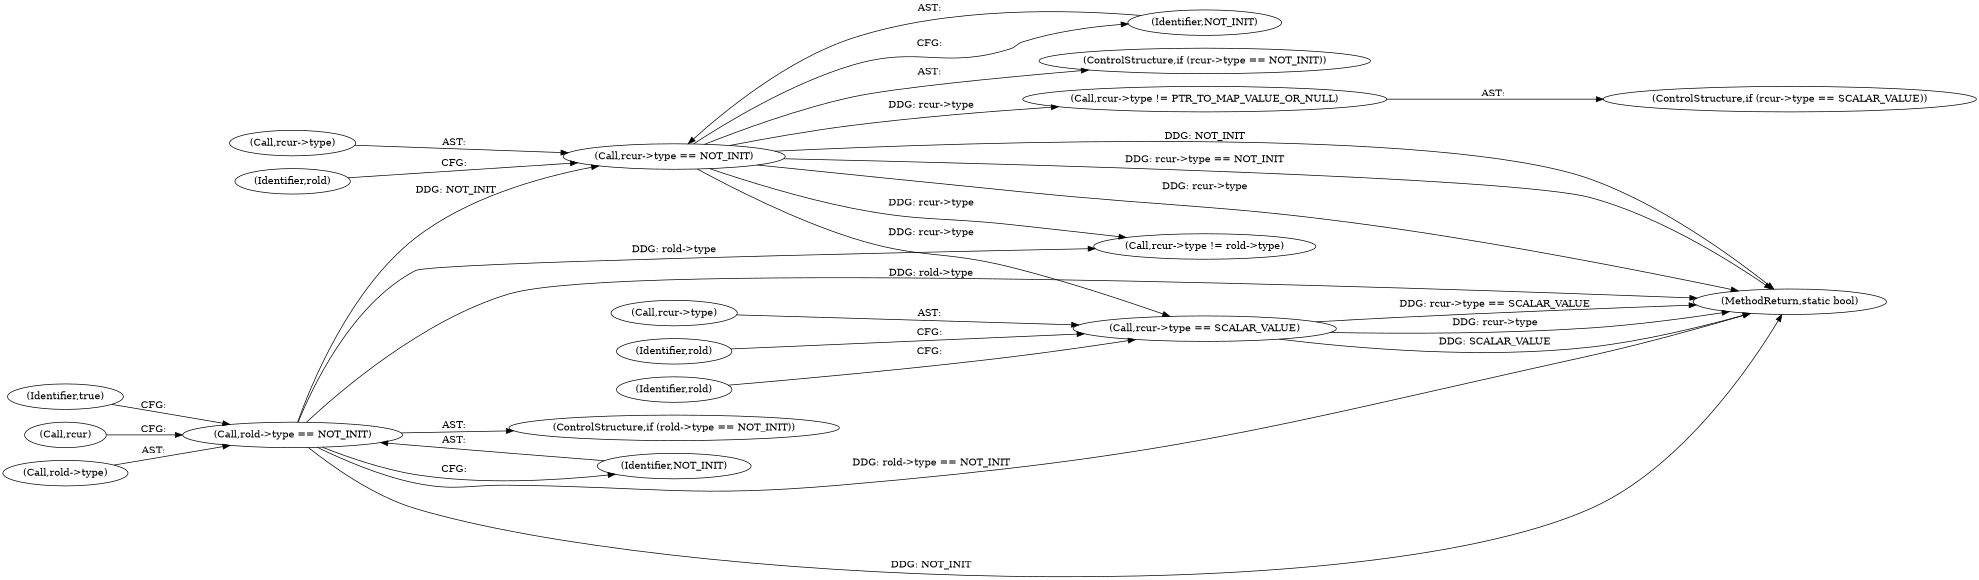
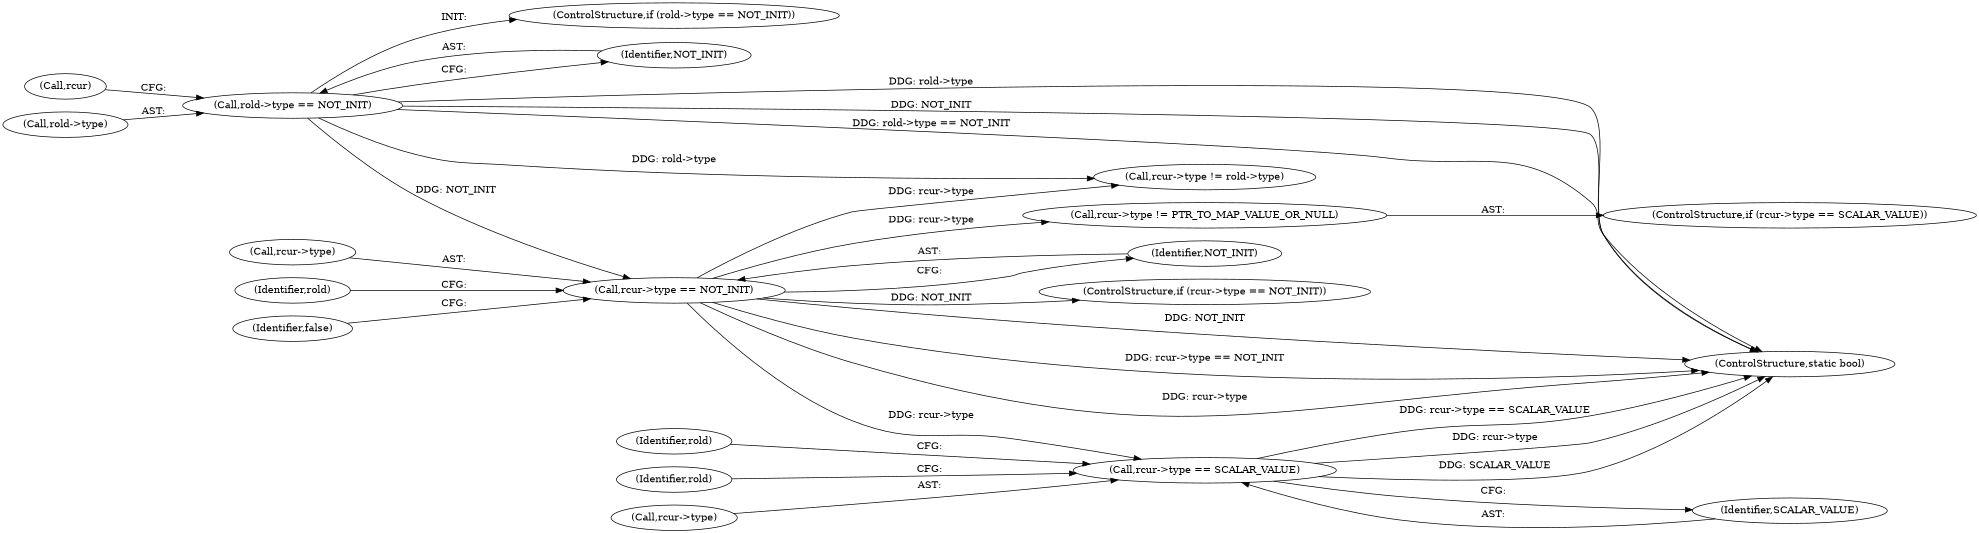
edge "(Call,rcur->type == NOT_INIT)" -> "(ControlStructure,if (rcur->type == NOT_INIT))": label "AST: " -> "DDG: NOT_INIT"
node "(MethodReturn,static bool)": label "(MethodReturn,static bool)" -> "(ControlStructure,static bool)"
node "(Identifier,false)": added
node "(Identifier,true)": removed
edge "(Call,rold->type == NOT_INIT)" -> "(ControlStructure,if (rold->type == NOT_INIT))": label "AST: " -> "INIT: "
node "(Identifier,SCALAR_VALUE)": added
